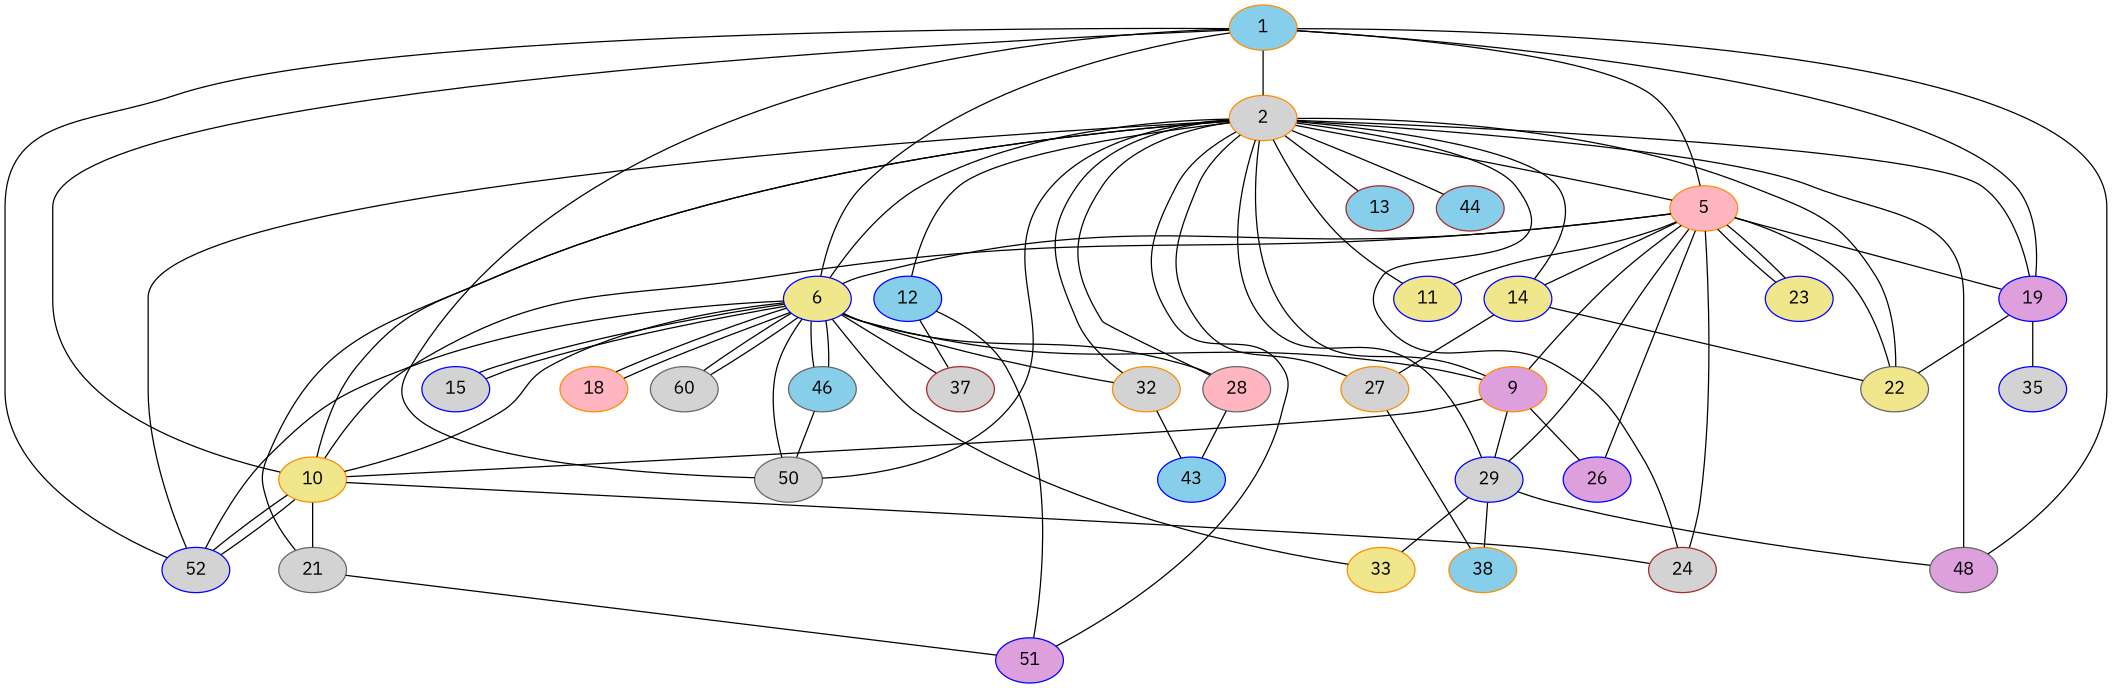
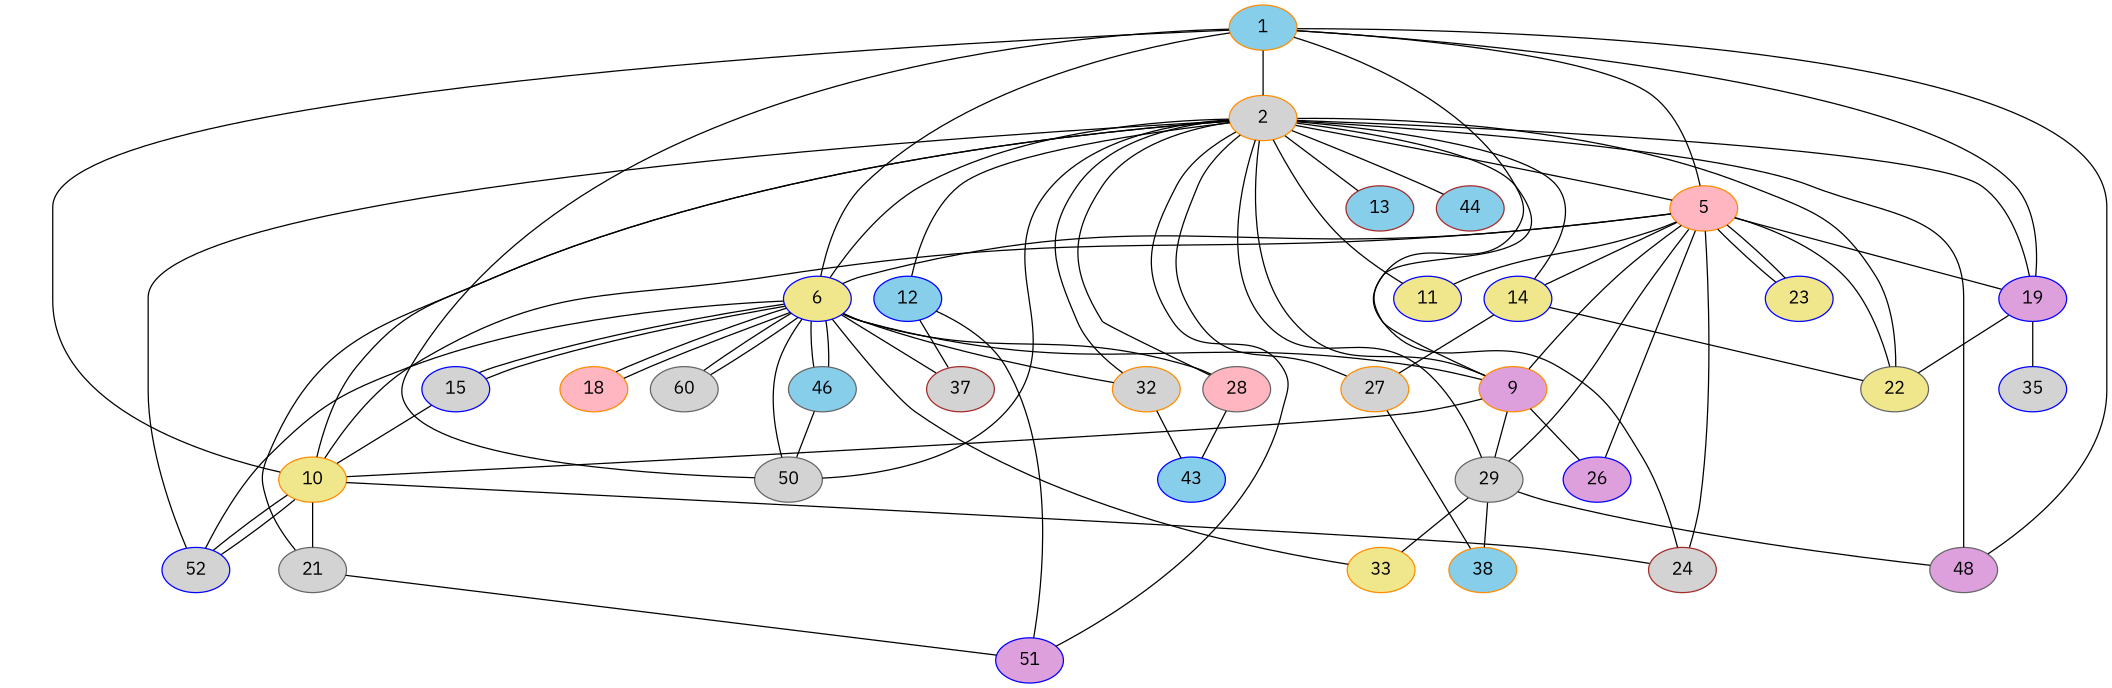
edge "1" -- "52": now "1" -- "9"
edge "6" -- "10": now "15" -- "10"
node "29": color blue -> gray40
